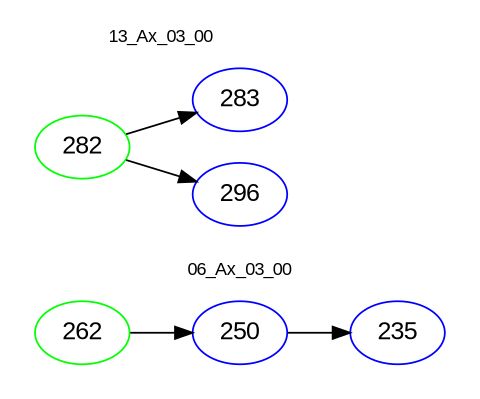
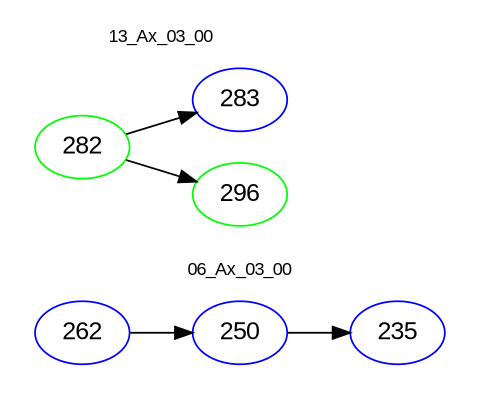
node "296": color blue -> green
node "262": color green -> blue
